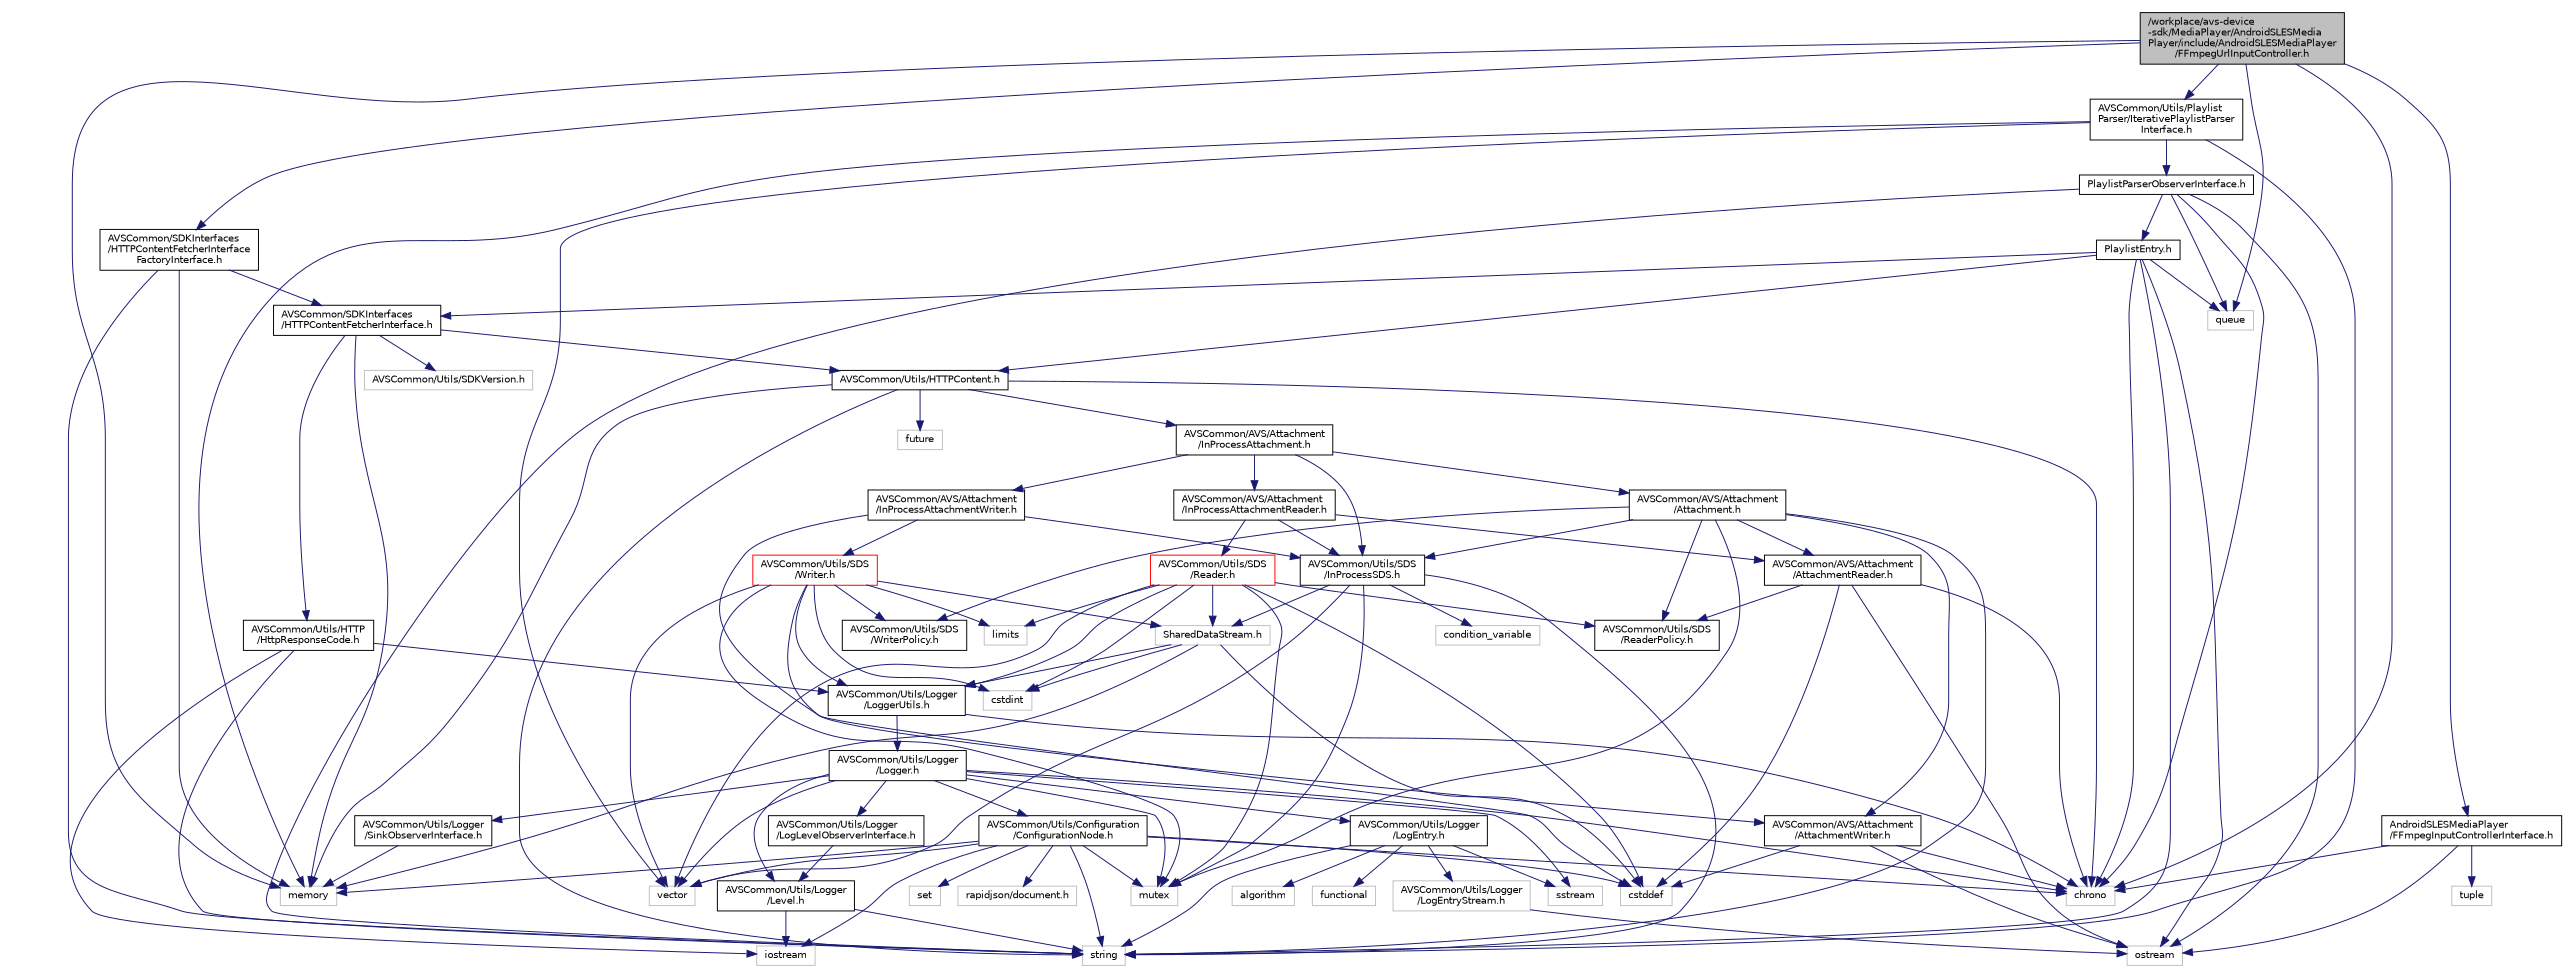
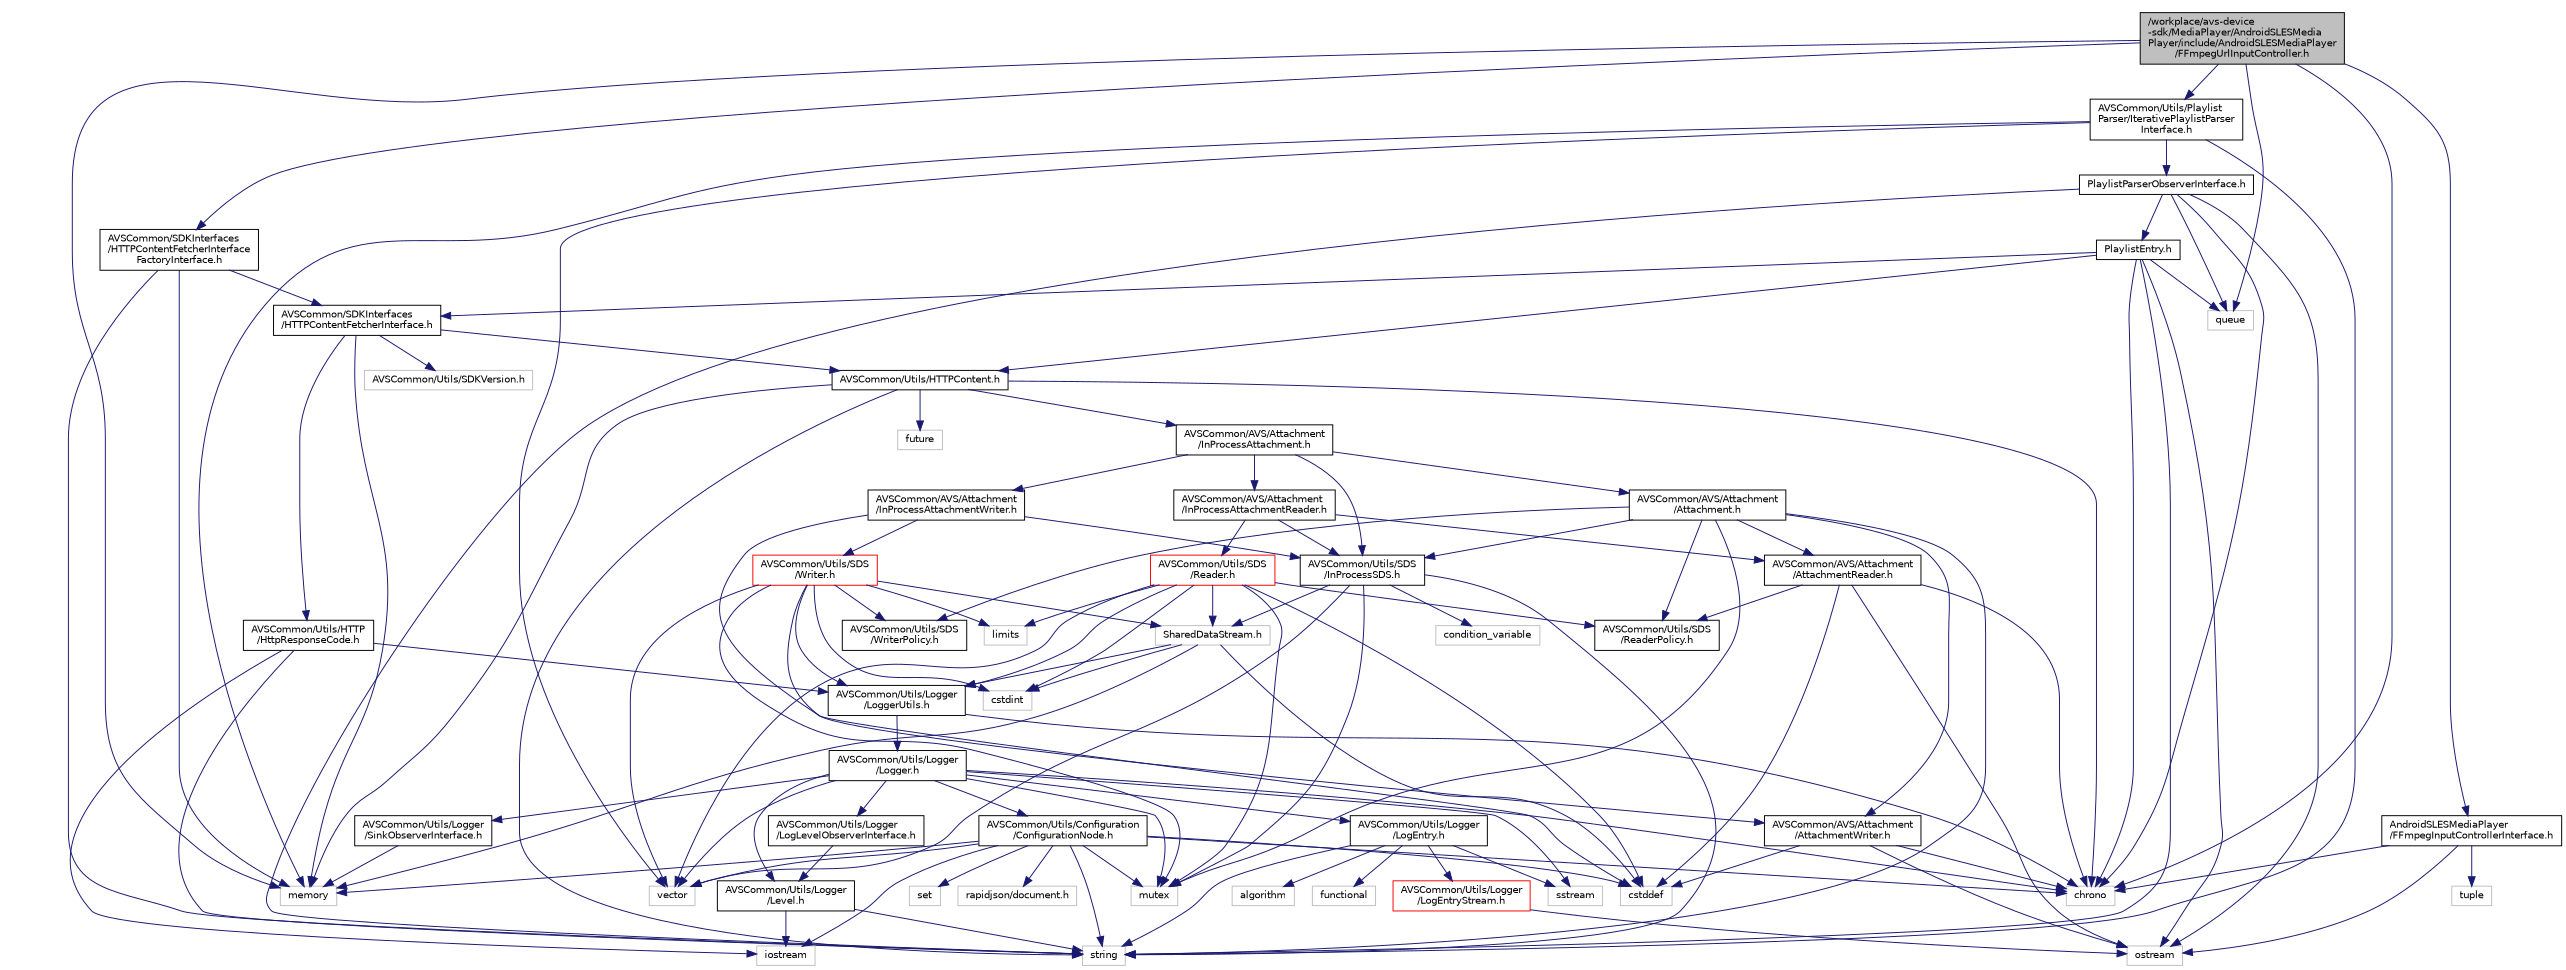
node "AVSCommon/Utils/Logger /LogEntryStream.h": color grey75 -> red
